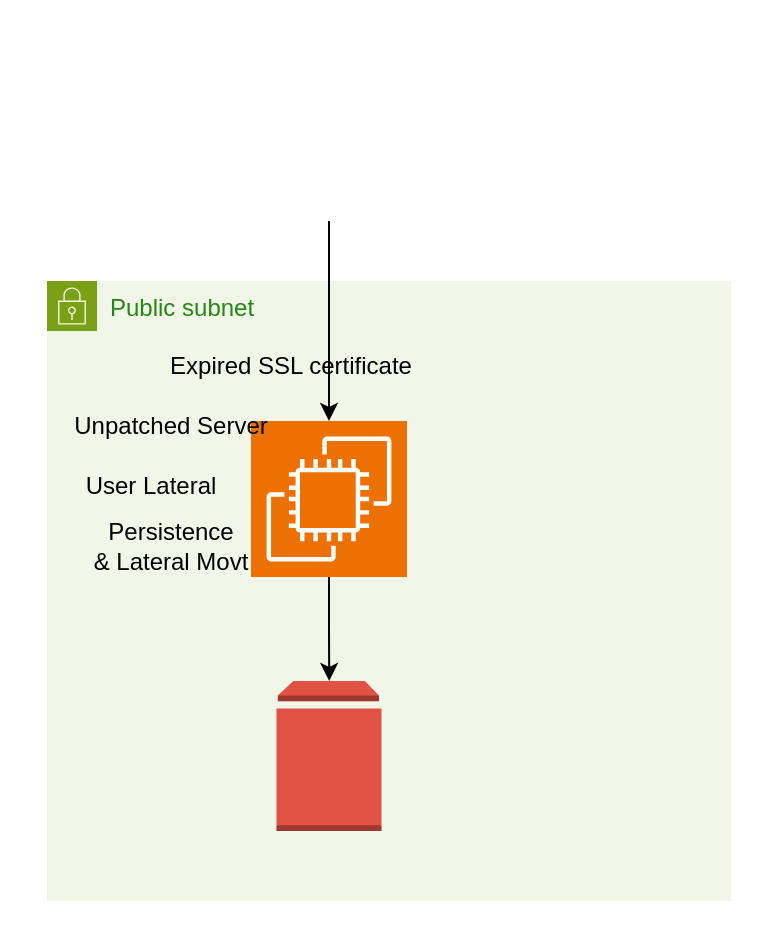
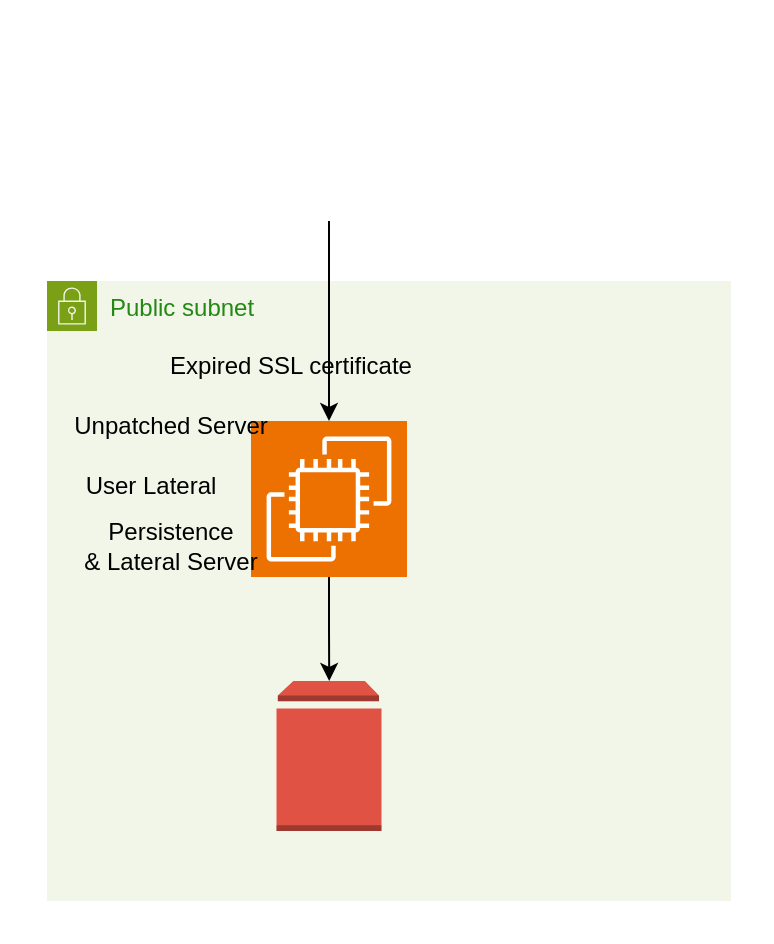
node "Persistence & Lateral Movt": label "Persistence & Lateral Movt" -> "Persistence & Lateral Server"
